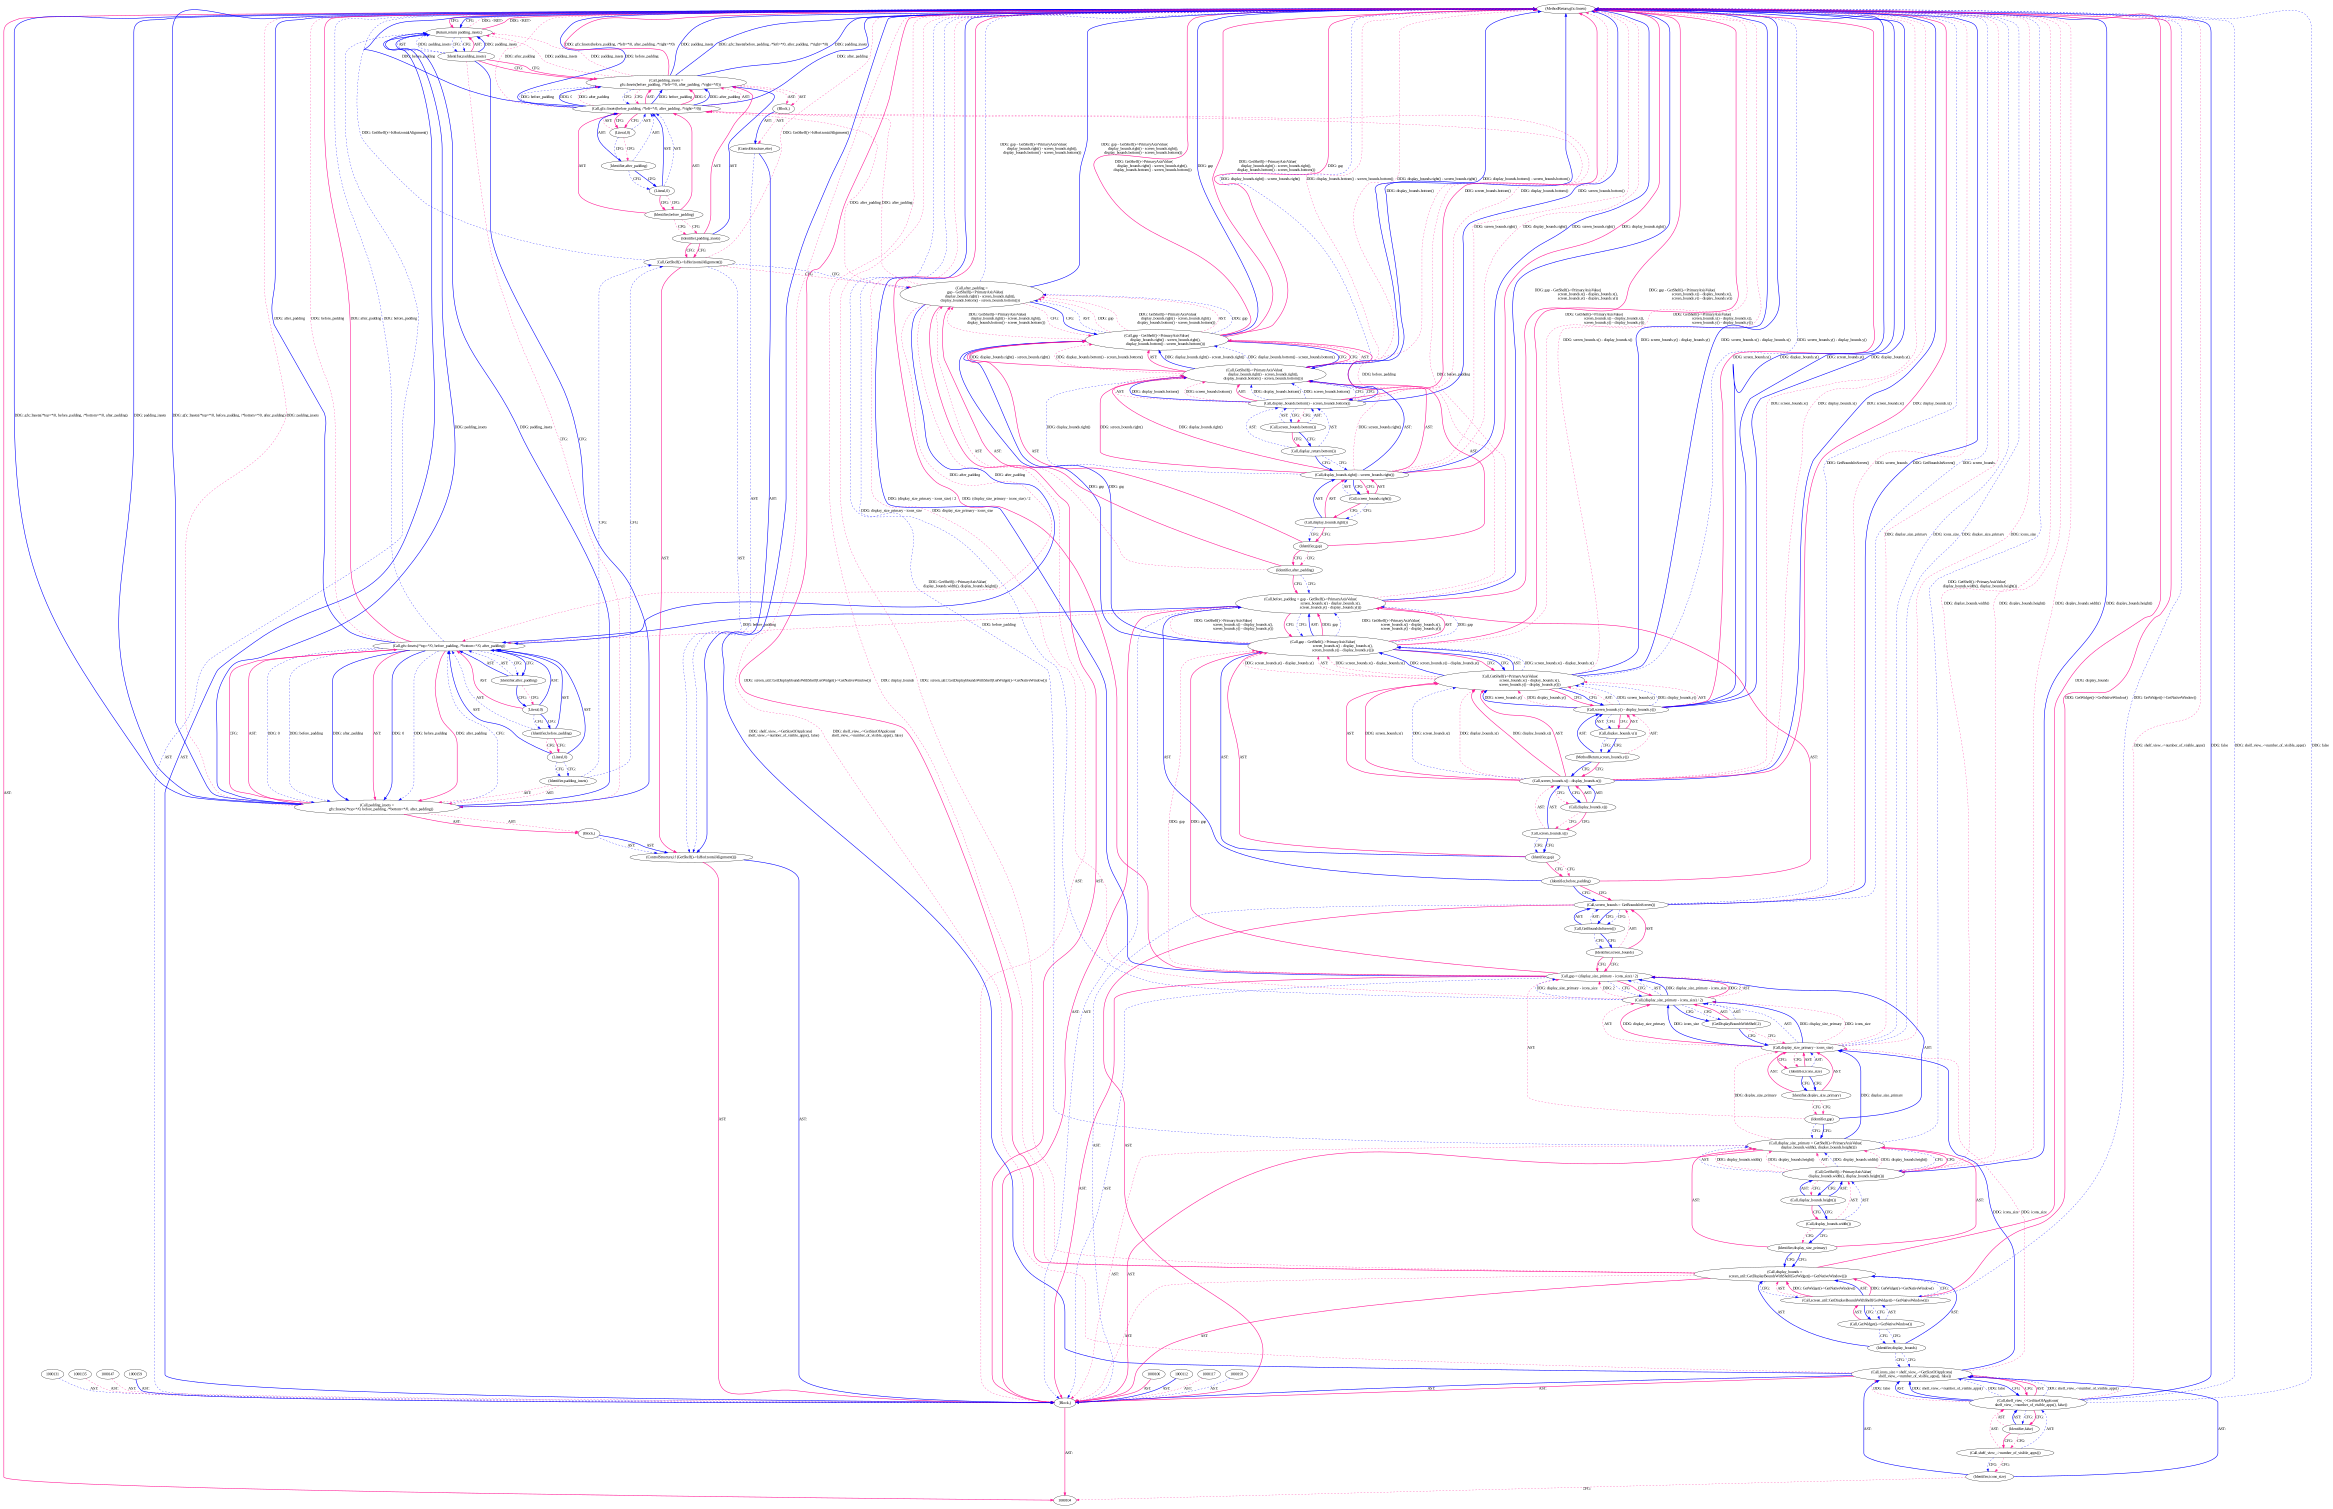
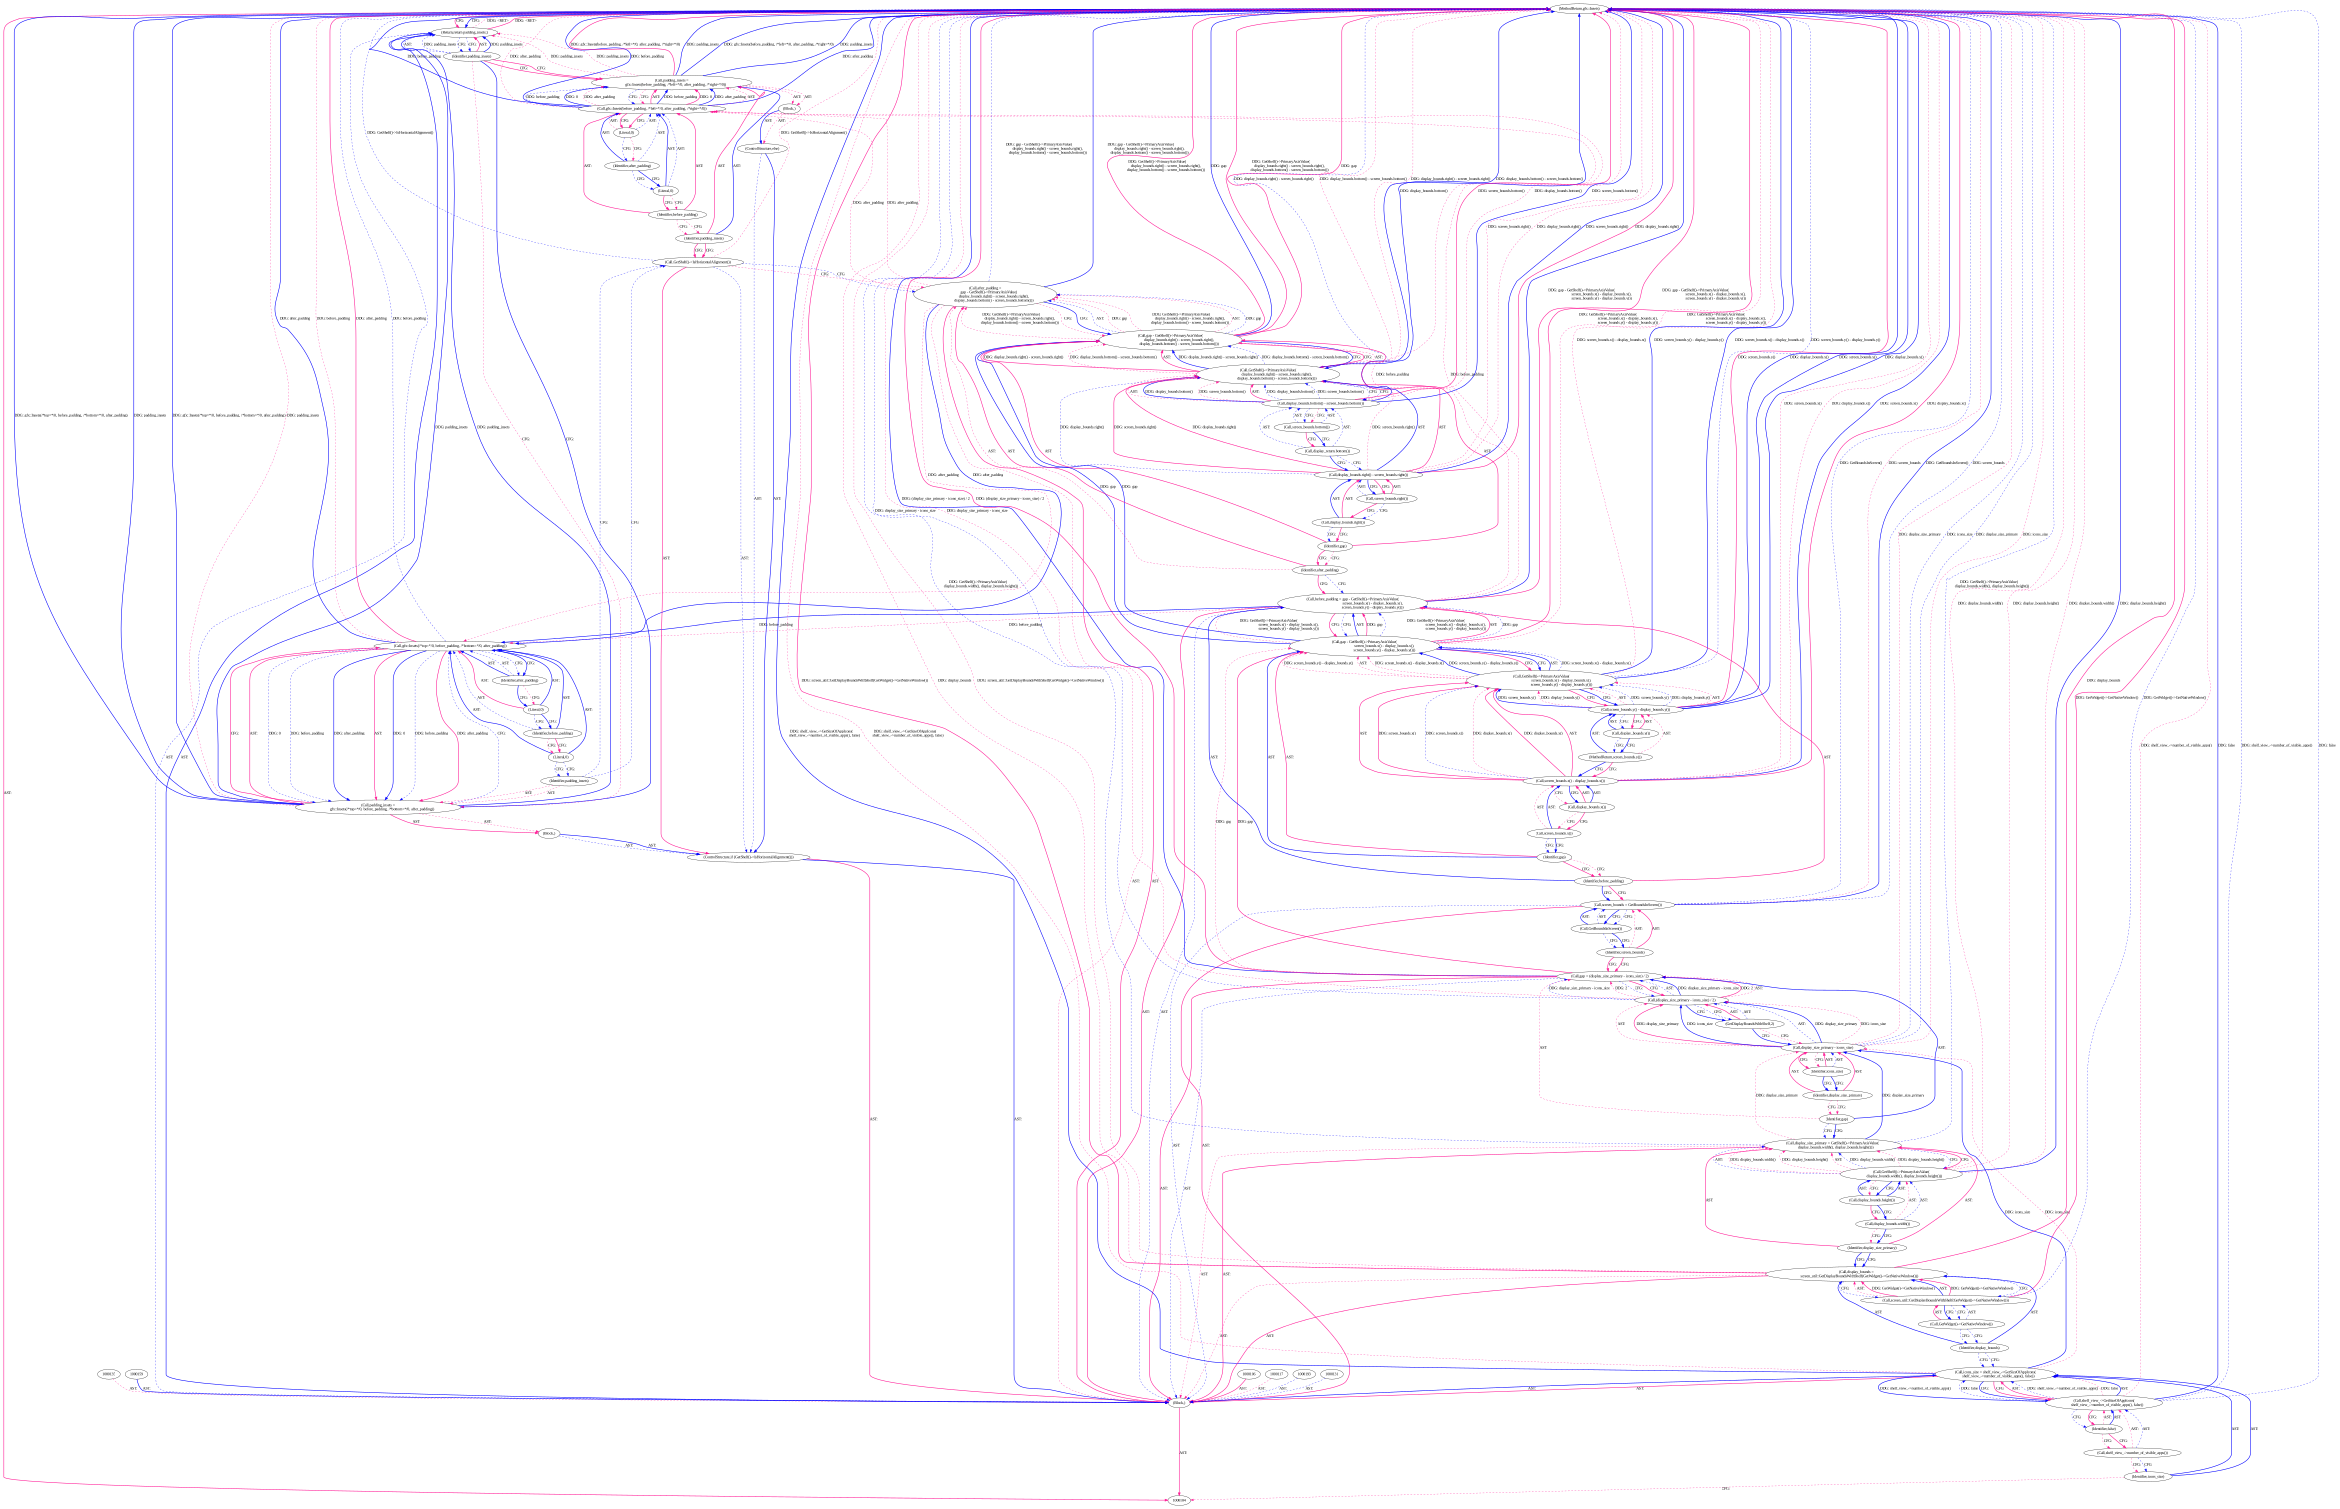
node "1000147": removed
node "1000112": removed
